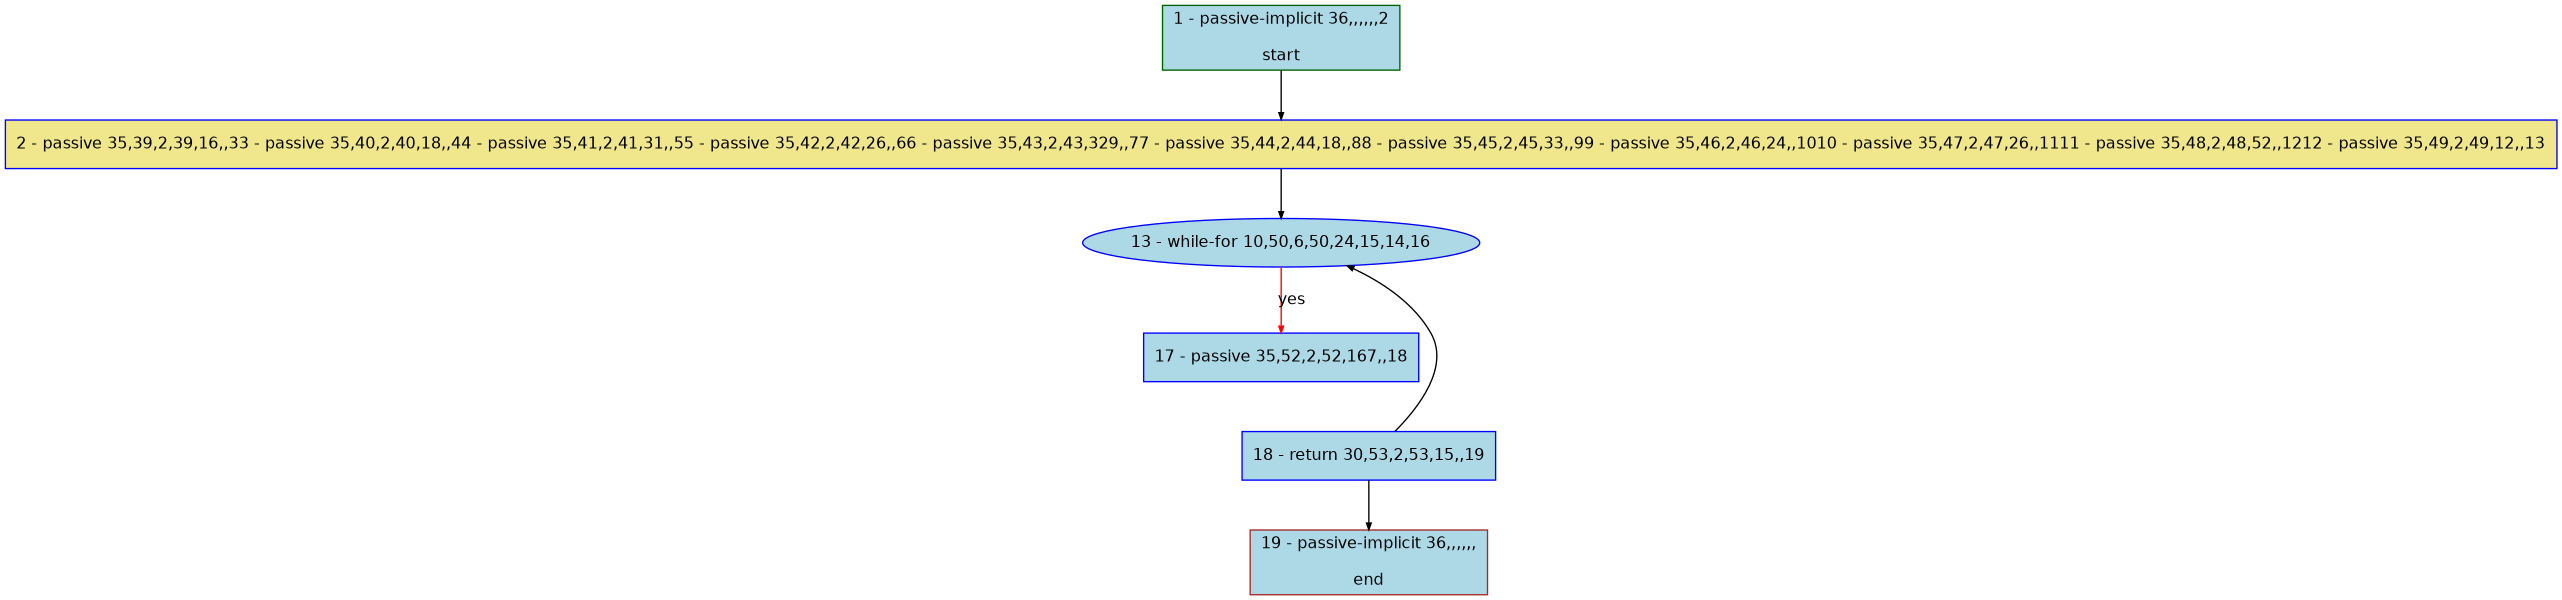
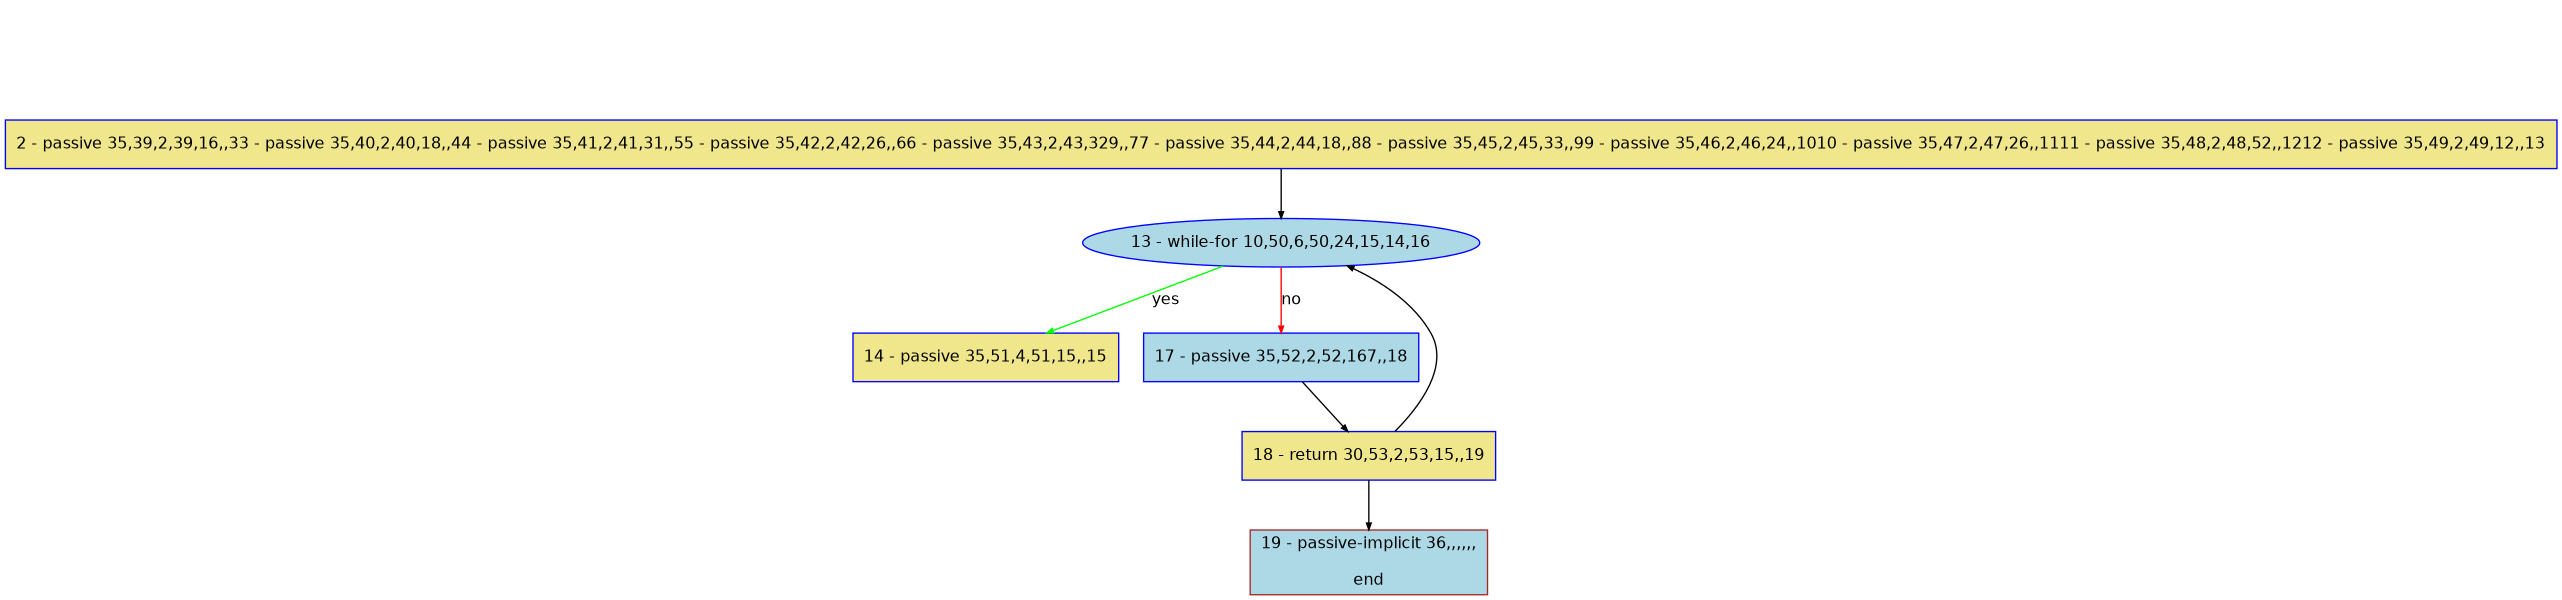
node "1 - passive-implicit 36,,,,,,2 start": removed
edge "13 - while-for 10,50,6,50,24,15,14,16" -> "17 - passive 35,52,2,52,167,,18": label "yes" -> "no"
node "14 - passive 35,51,4,51,15,,15": added
edge "17 - passive 35,52,2,52,167,,18" -> "18 - return 30,53,2,53,15,,19": added
node "18 - return 30,53,2,53,15,,19": fillcolor lightblue -> khaki
